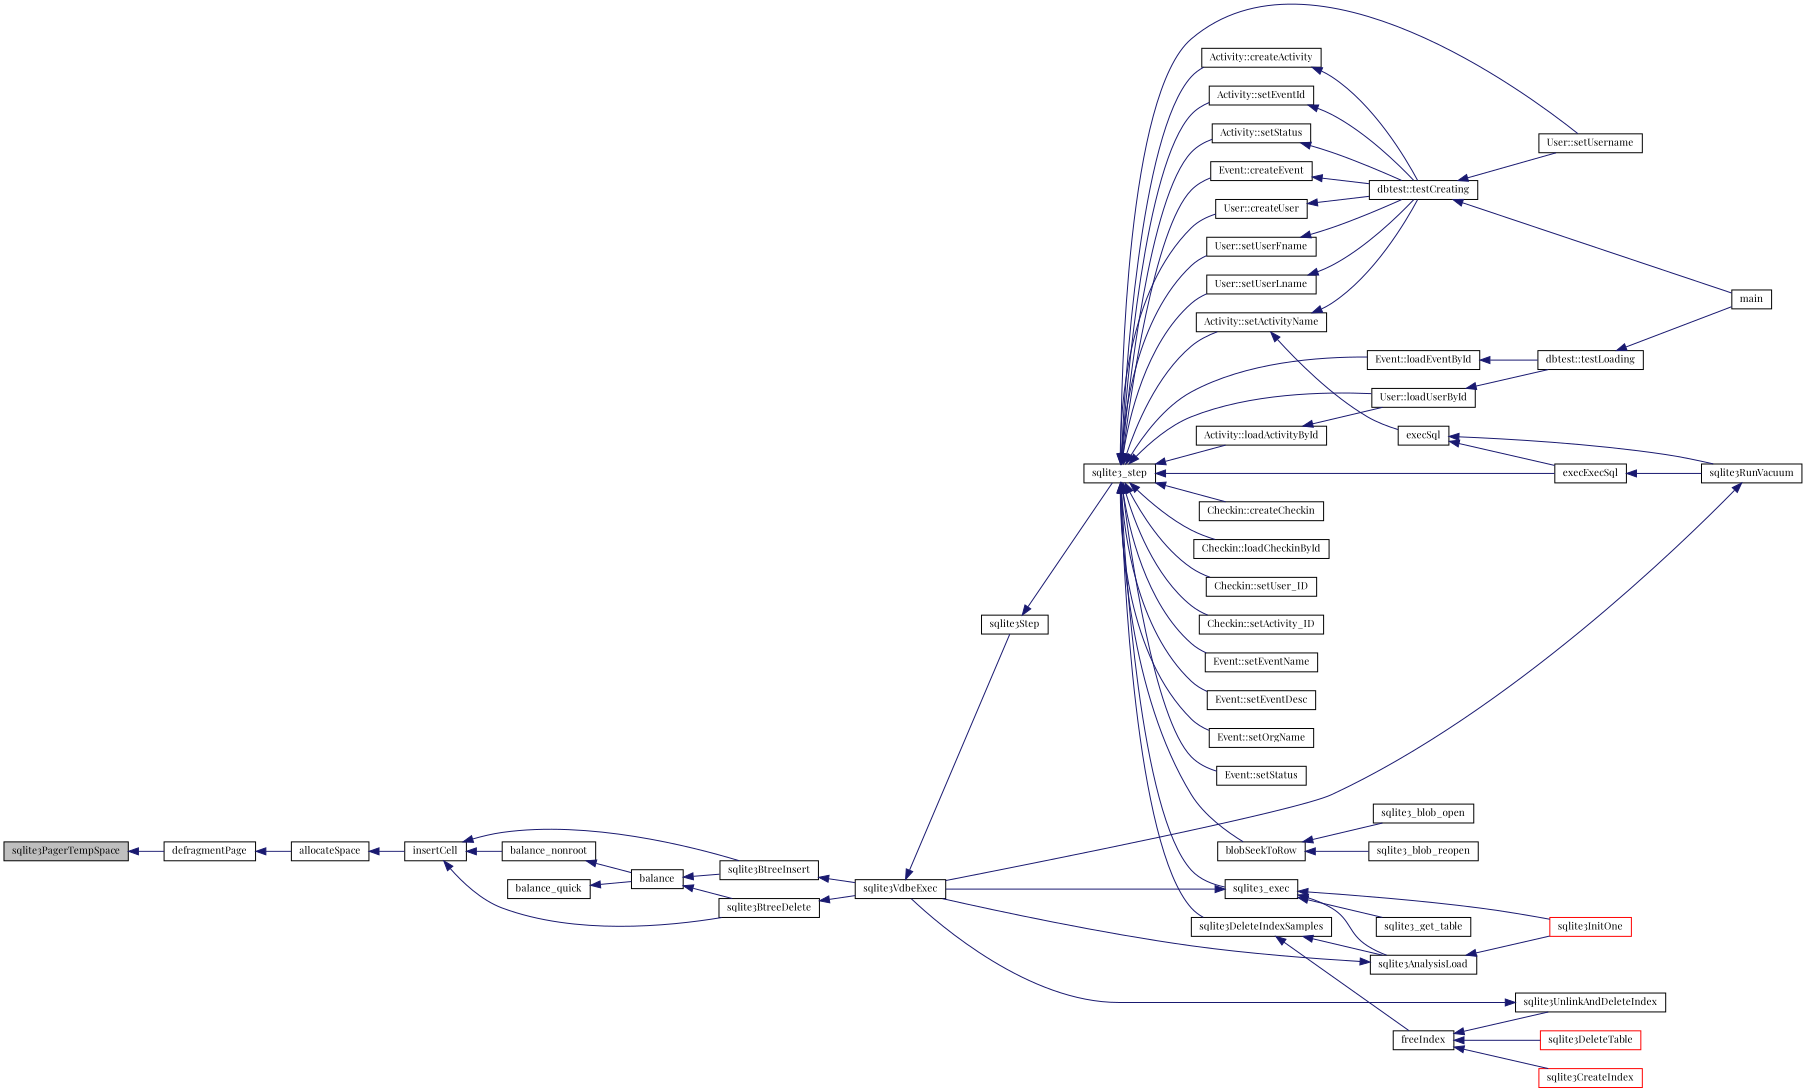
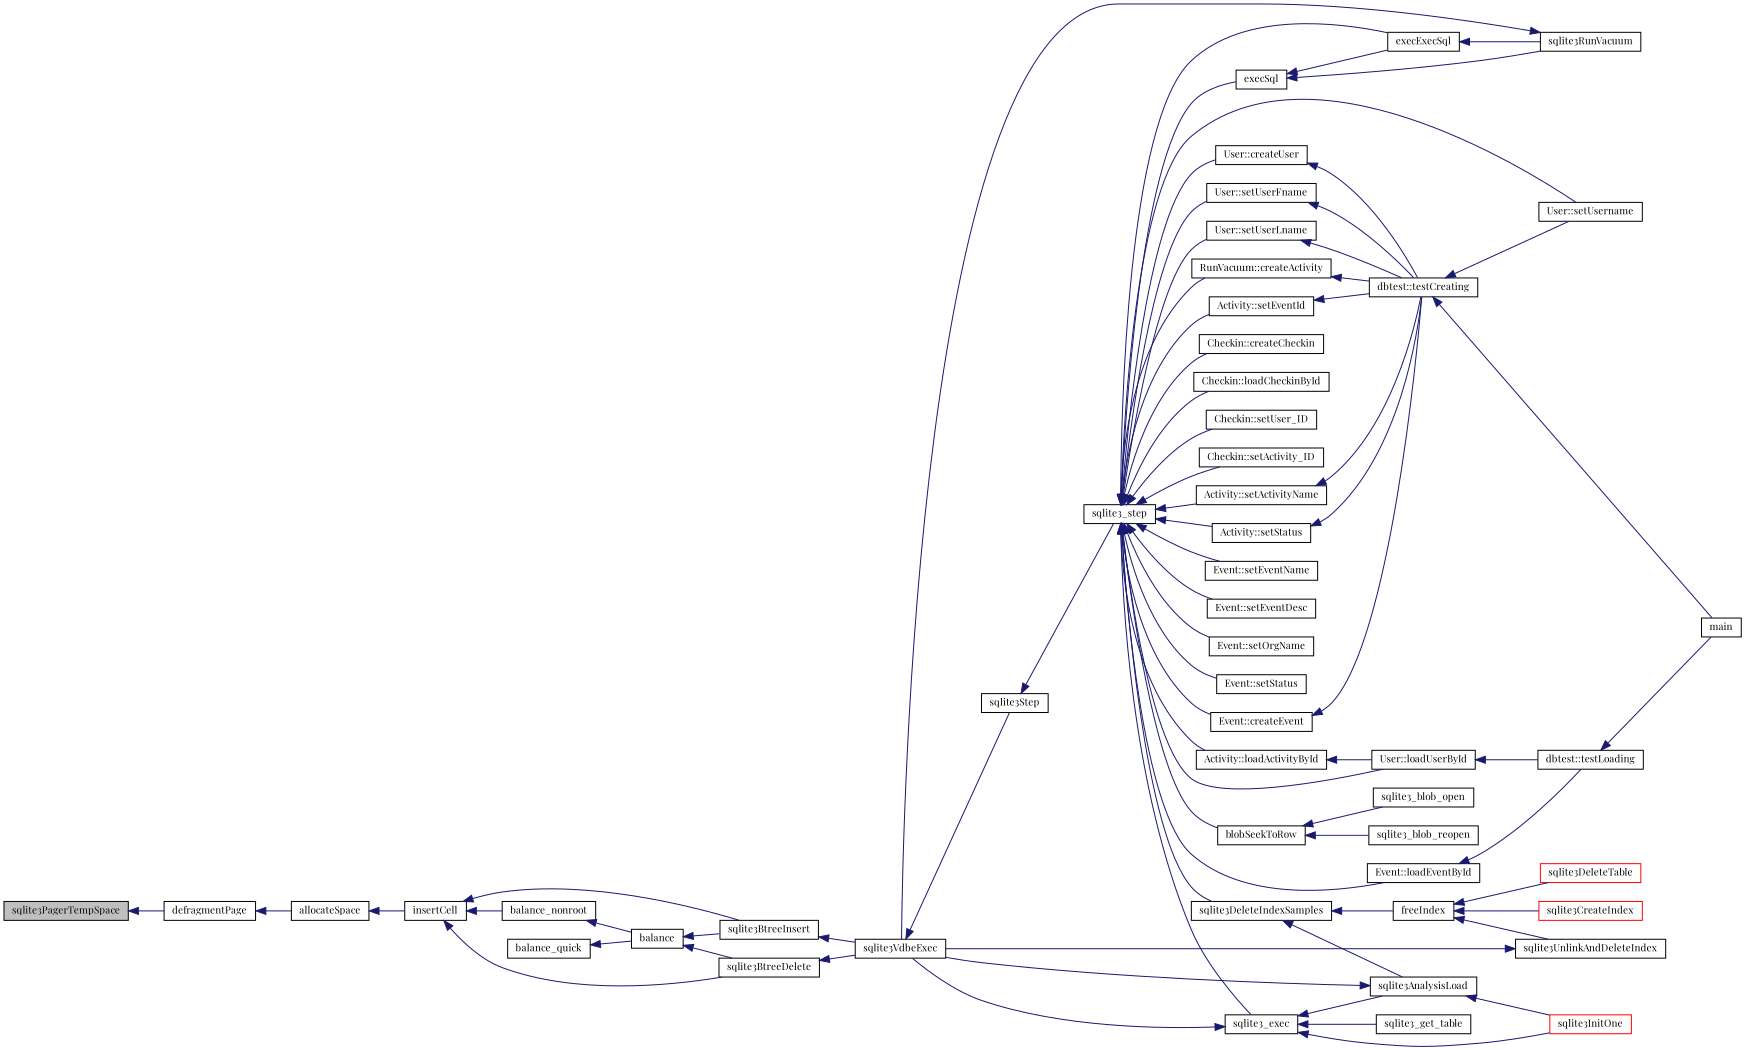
node "Activity::createActivity": label "Activity::createActivity" -> "RunVacuum::createActivity"
edge "execSql" -> "Activity::setActivityName": now "execSql" -> "sqlite3_step"
